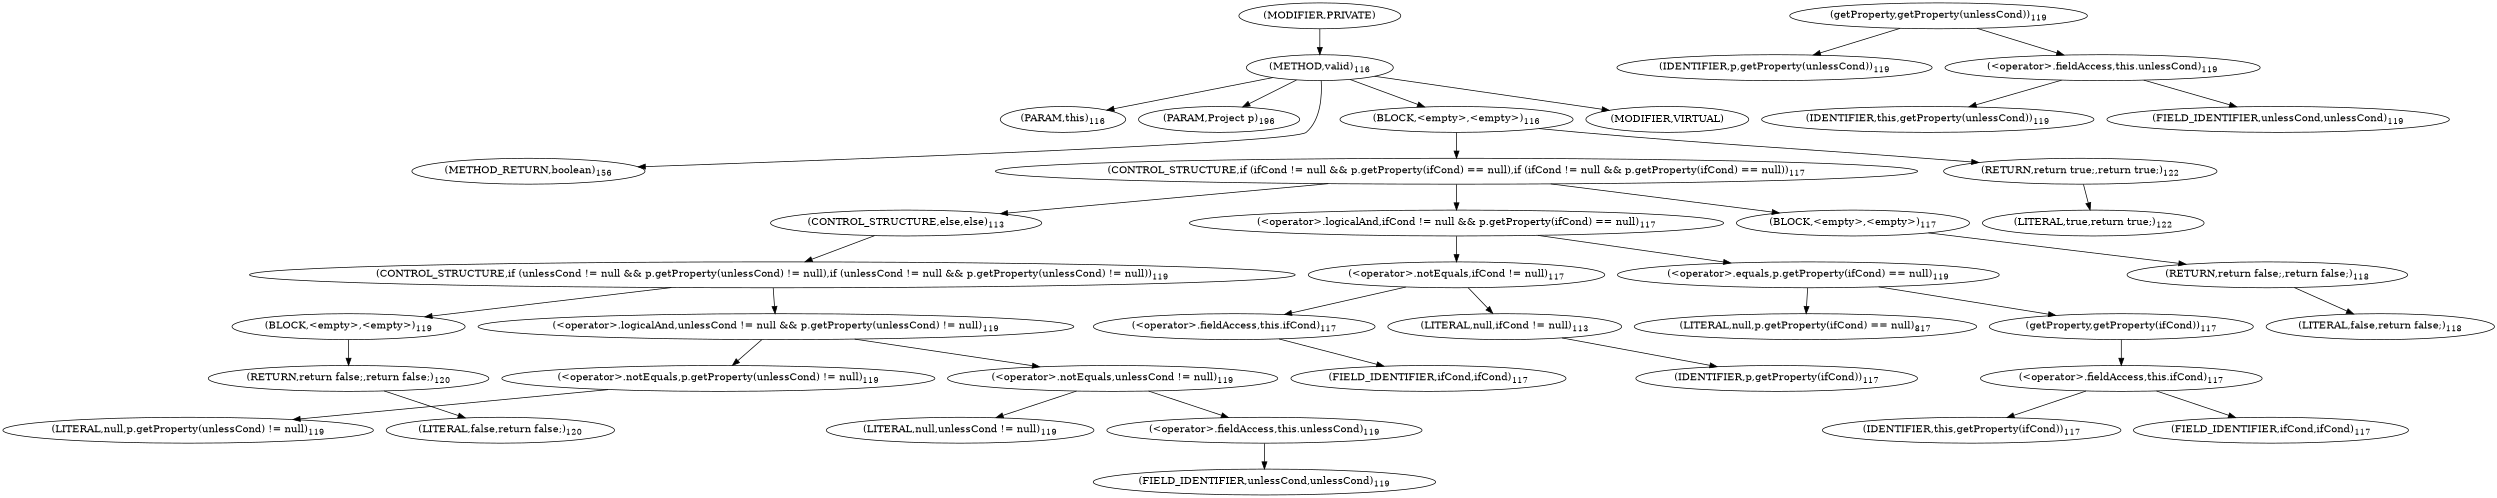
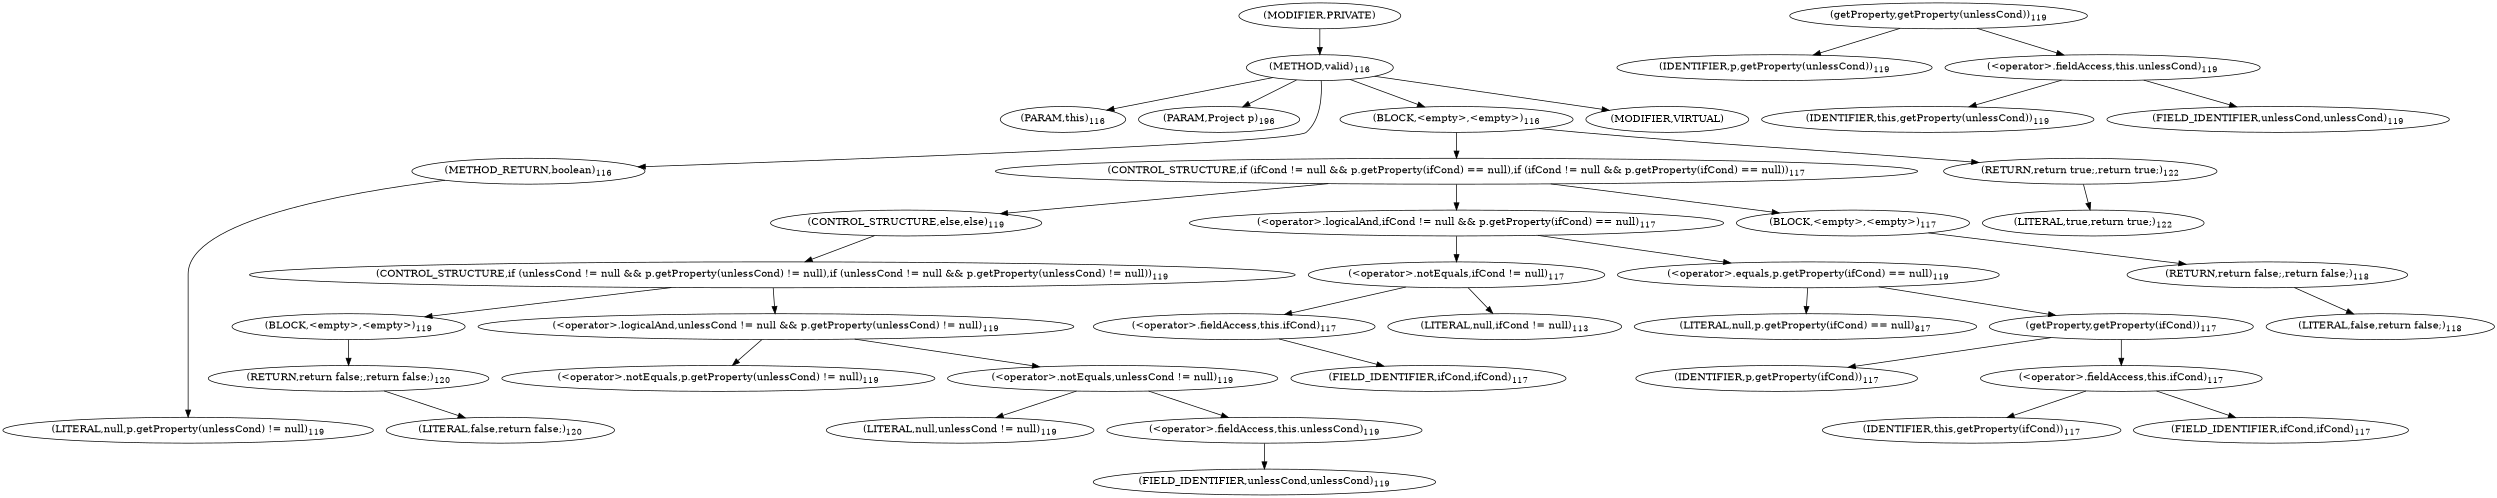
node "(METHOD_RETURN,boolean)": text "156" -> "116"
node "(CONTROL_STRUCTURE,else,else)": text "113" -> "119"
edge "(LITERAL,null,ifCond != null)" -> "(IDENTIFIER,p,getProperty(ifCond))": now "(getProperty,getProperty(ifCond))" -> "(IDENTIFIER,p,getProperty(ifCond))"
edge "(<operator>.notEquals,p.getProperty(unlessCond) != null)" -> "(LITERAL,null,p.getProperty(unlessCond) != null)": now "(METHOD_RETURN,boolean)" -> "(LITERAL,null,p.getProperty(unlessCond) != null)"
